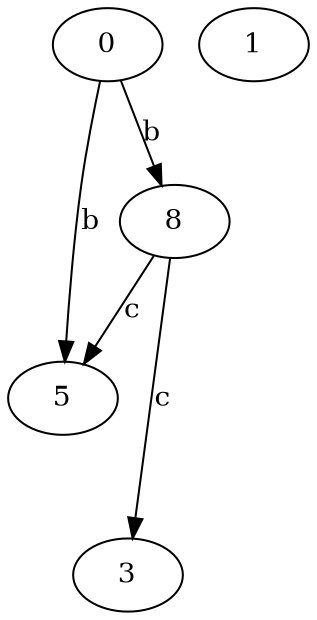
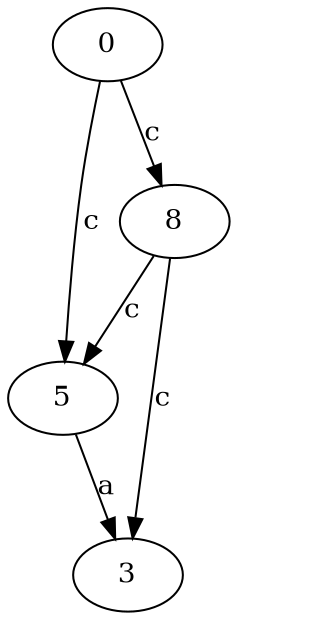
node "1": removed
edge "0" -> "8": label "b" -> "c"
edge "0" -> "5": label "b" -> "c"
edge "5" -> "3": added, label "a"
